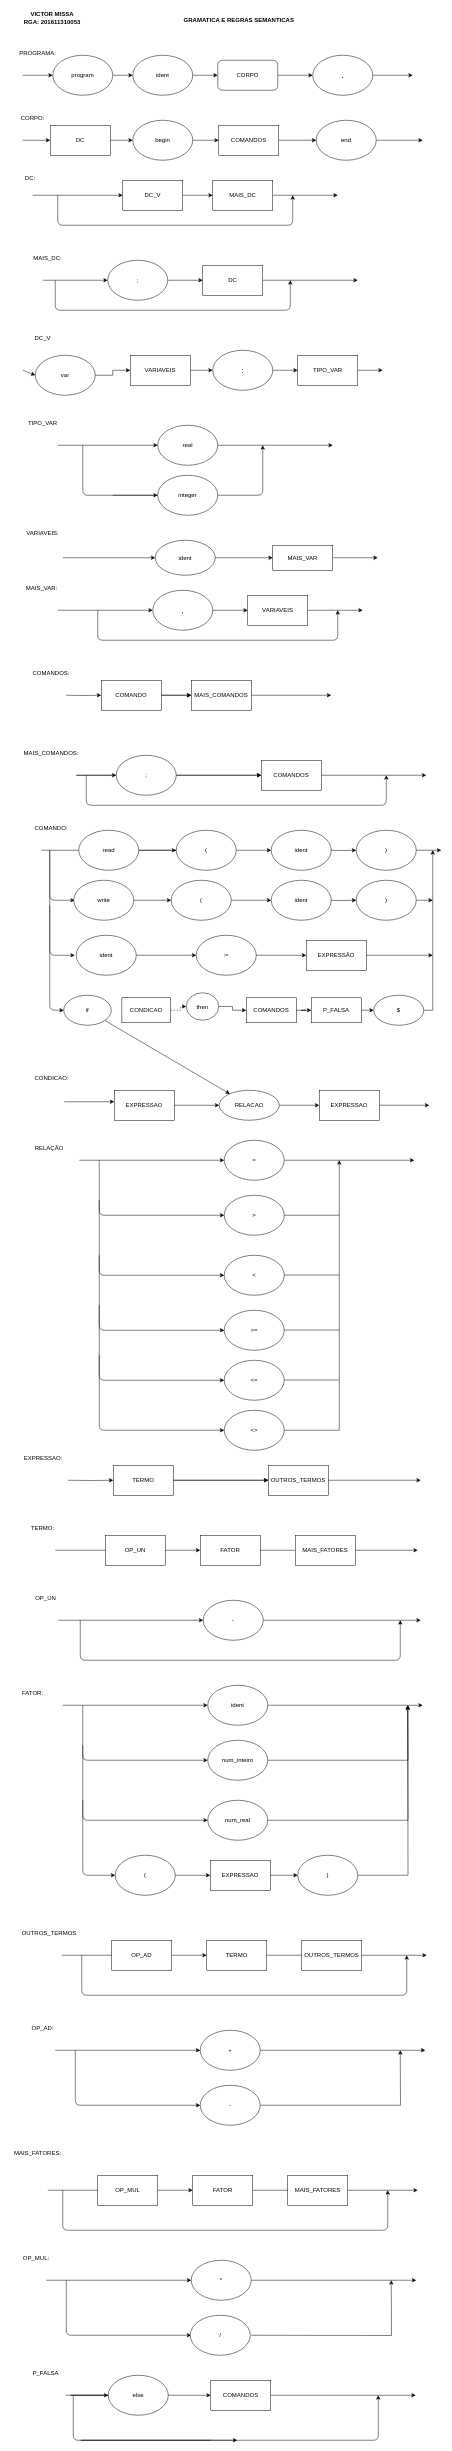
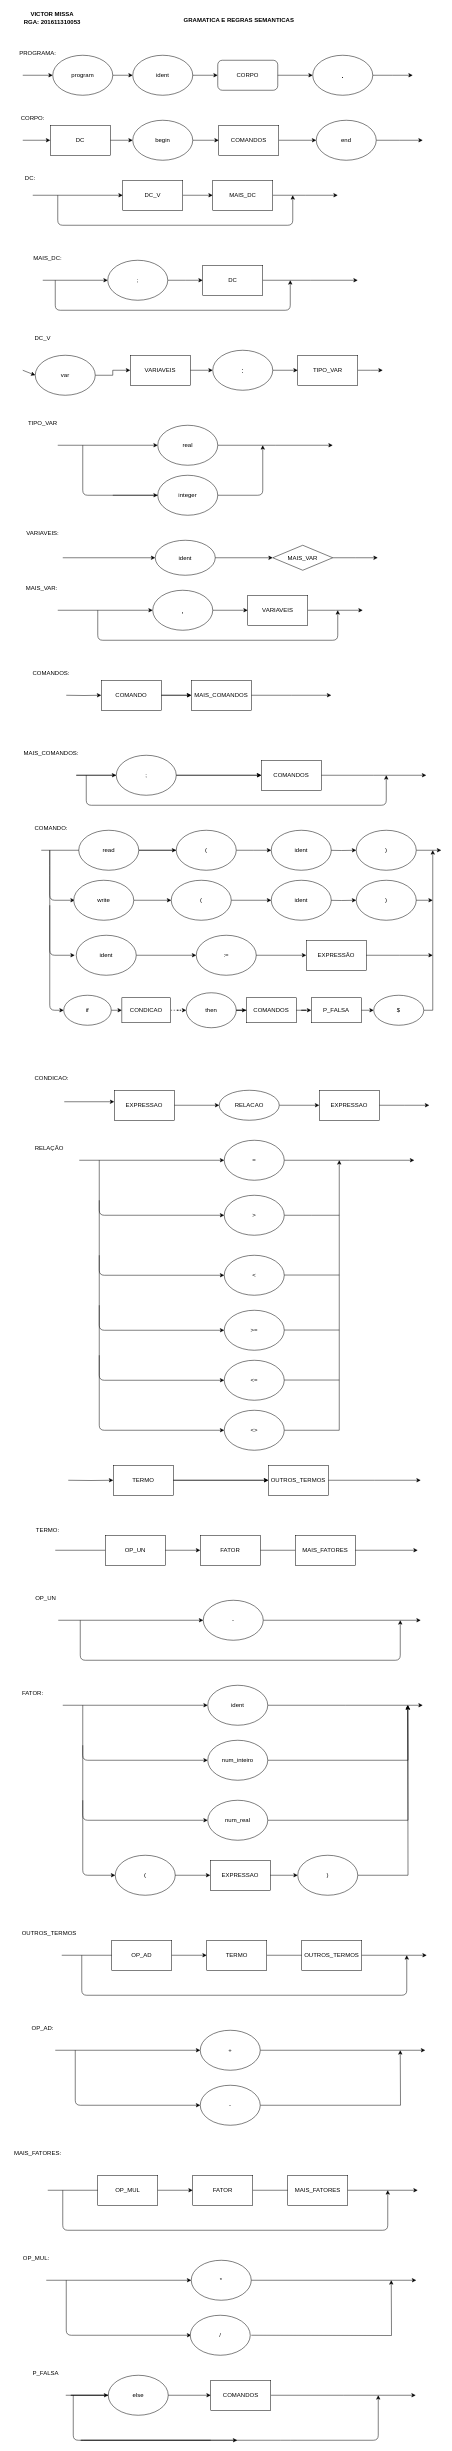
node "MAIS_VAR": shape rectangle -> diamond
node "then": size 33x28 -> 50x35
edge "if" -> "RELACAO": now "if" -> "CONDICAO"
node "EXPRESSAO:": removed
node "TERMO:": moved (43, 1528) -> (48, 1530)
